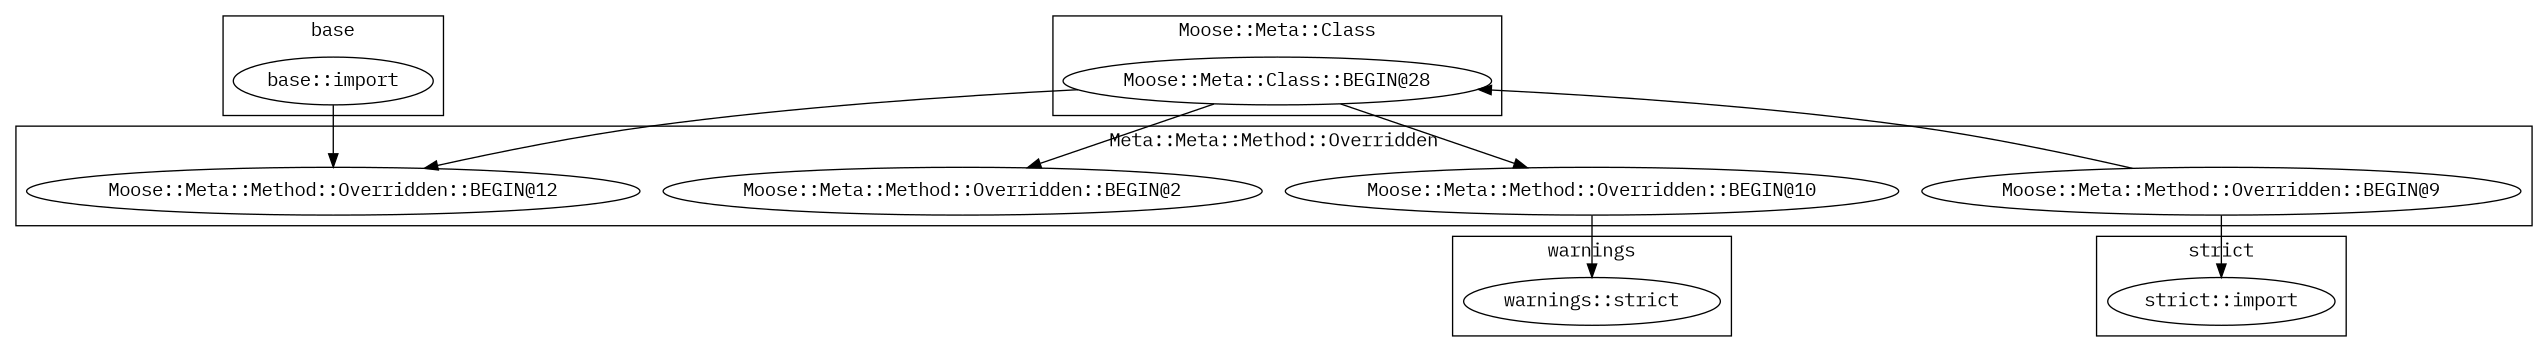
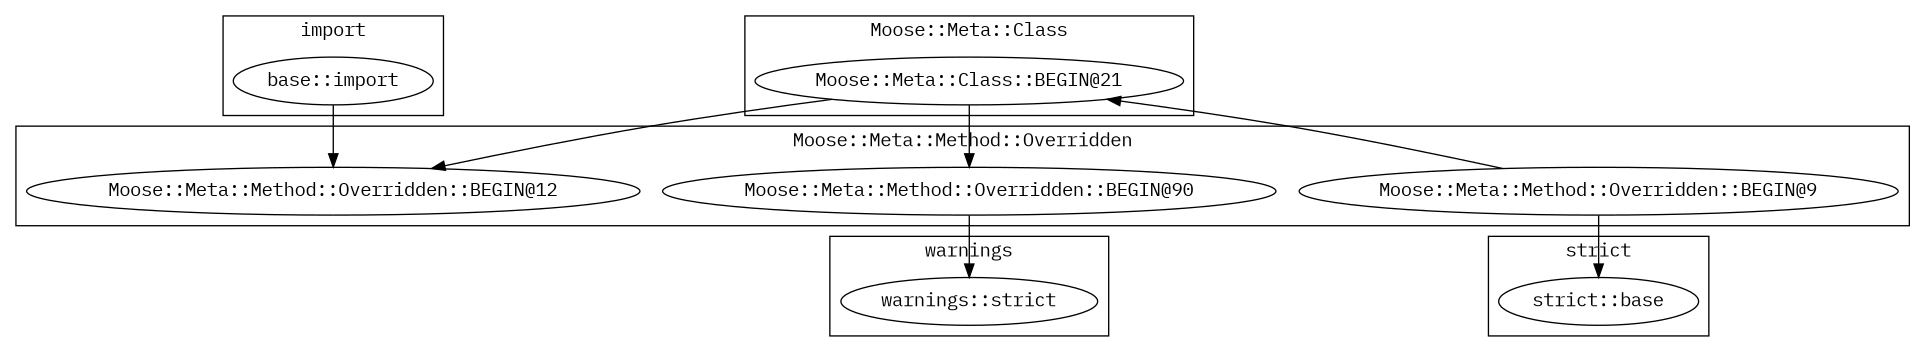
cluster "base": label "base" -> "import"
node "Moose::Meta::Class::BEGIN@28": label "Moose::Meta::Class::BEGIN@28" -> "Moose::Meta::Class::BEGIN@21"
cluster "Meta::Meta::Method::Overridden": label "Meta::Meta::Method::Overridden" -> "Moose::Meta::Method::Overridden"
node "Moose::Meta::Method::Overridden::BEGIN@2": removed
node "Moose::Meta::Method::Overridden::BEGIN@10": label "Moose::Meta::Method::Overridden::BEGIN@10" -> "Moose::Meta::Method::Overridden::BEGIN@90"
node "strict::import": label "strict::import" -> "strict::base"
